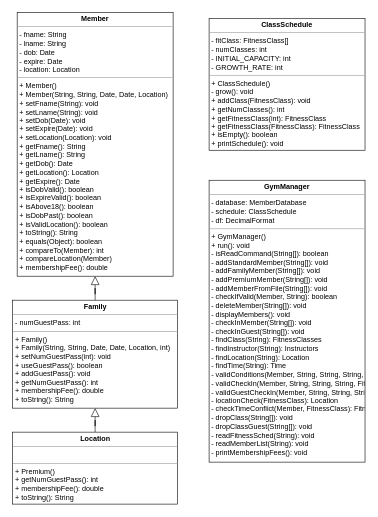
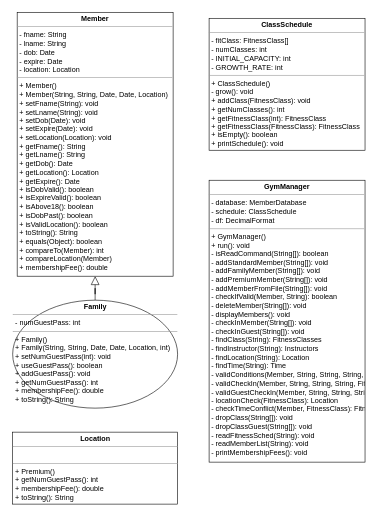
node "Family - numGuestPass: int + Family() + Family(String, String, Date, Date, Location, int) + setNumGuestPass(int): void + useGuestPass(): boolean + addGuestPass(): void + getNumGuestPass(): int + membershipFee(): double + toString(): String": shape rectangle -> ellipse
edge "Location + Premium() + getNumGuestPass(): int + membershipFee(): double + toString(): String" -> "Family - numGuestPass: int + Family() + Family(String, String, Date, Date, Location, int) + setNumGuestPass(int): void + useGuestPass(): boolean + addGuestPass(): void + getNumGuestPass(): int + membershipFee(): double + toString(): String": removed
